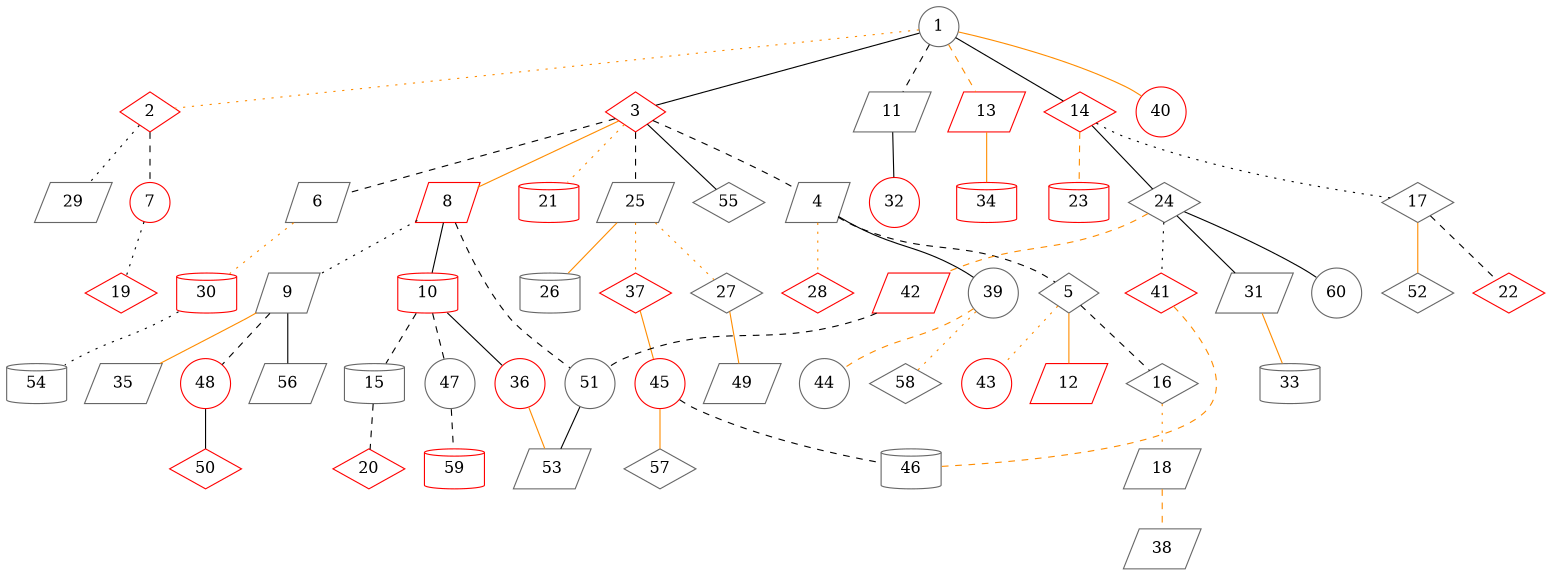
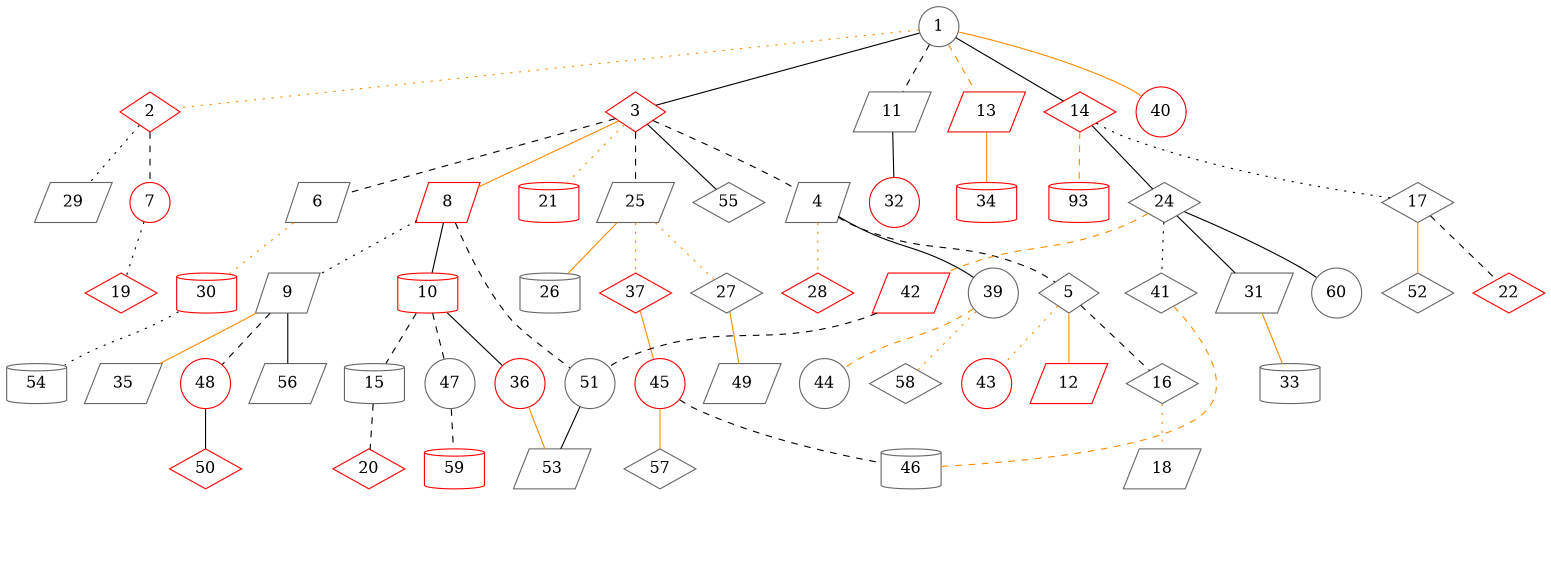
node "23": label "23" -> "93"
node "41": color red -> gray40
node "38": removed
